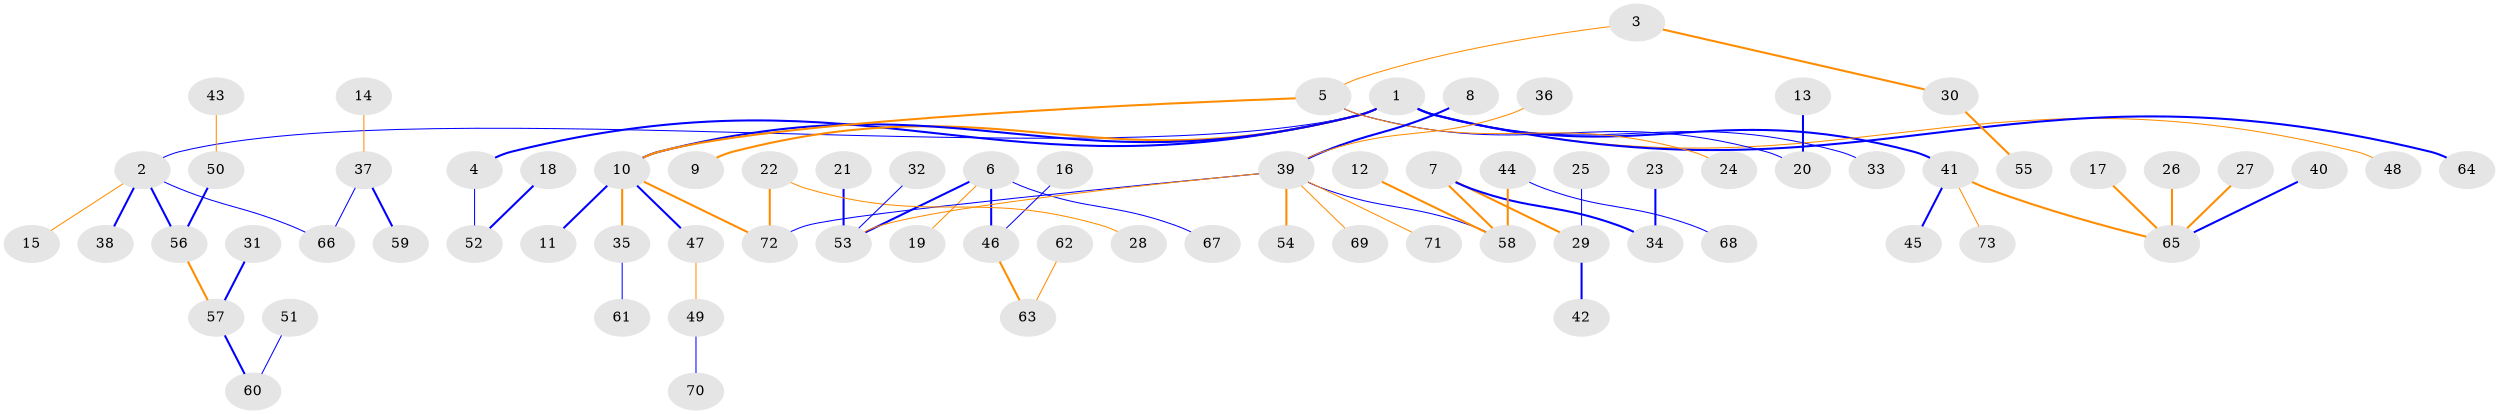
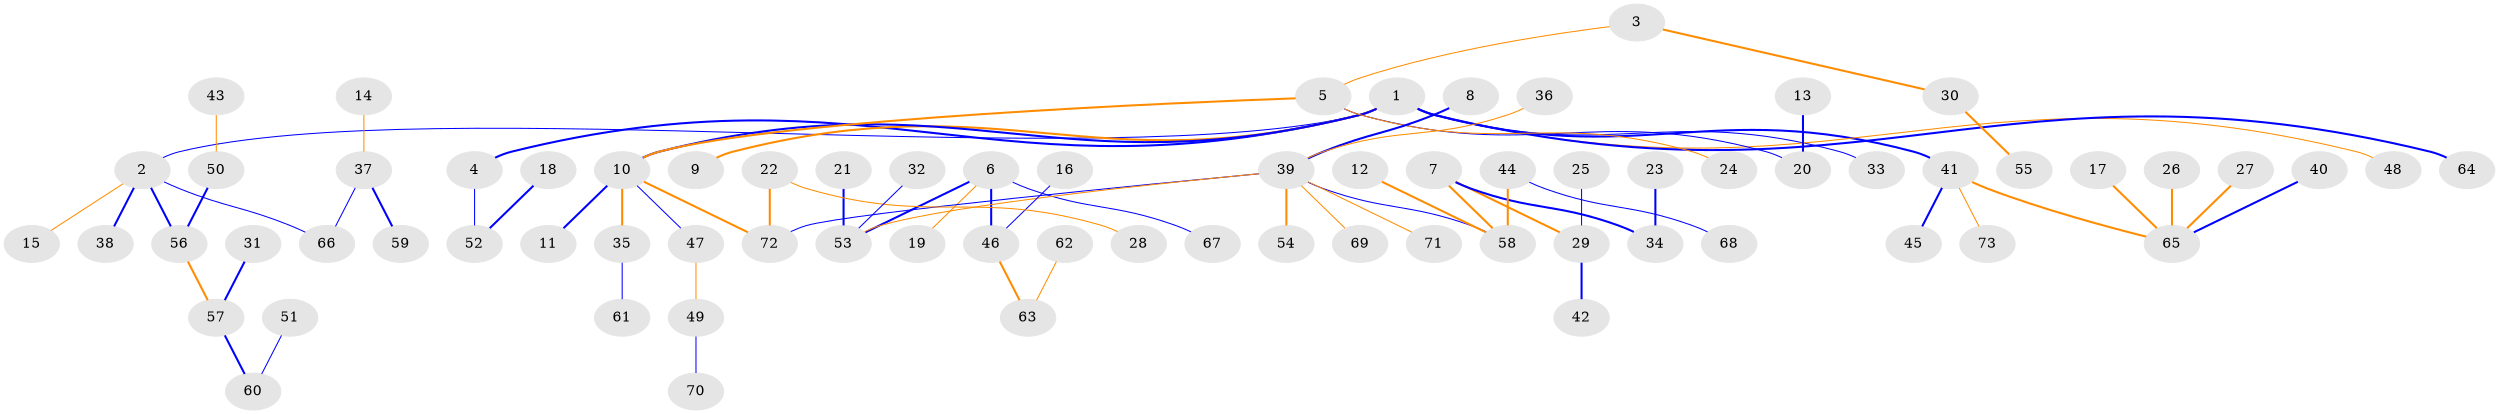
edge "10" -- "47": style bold -> solid
